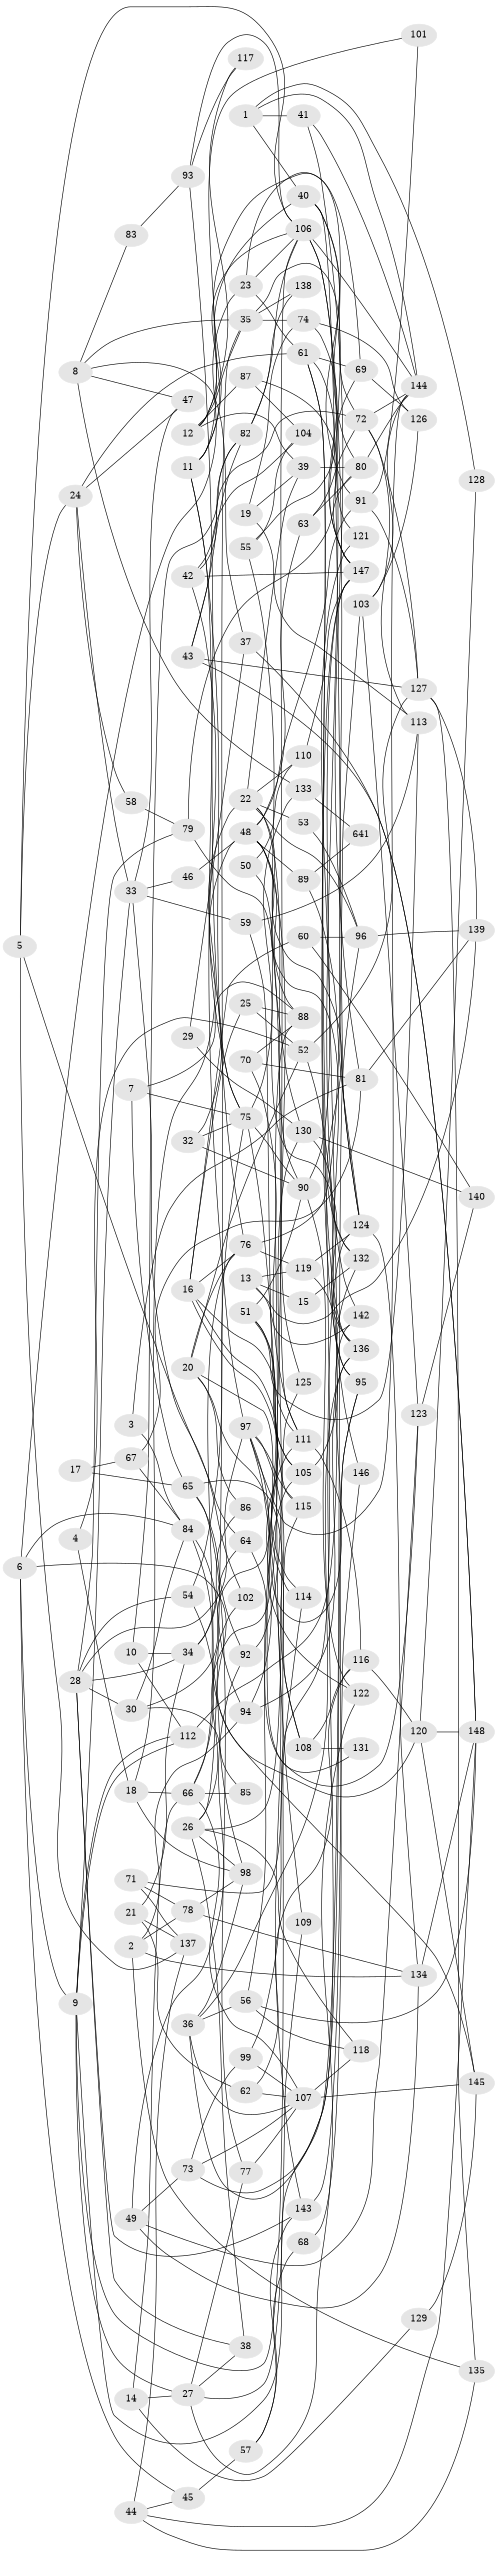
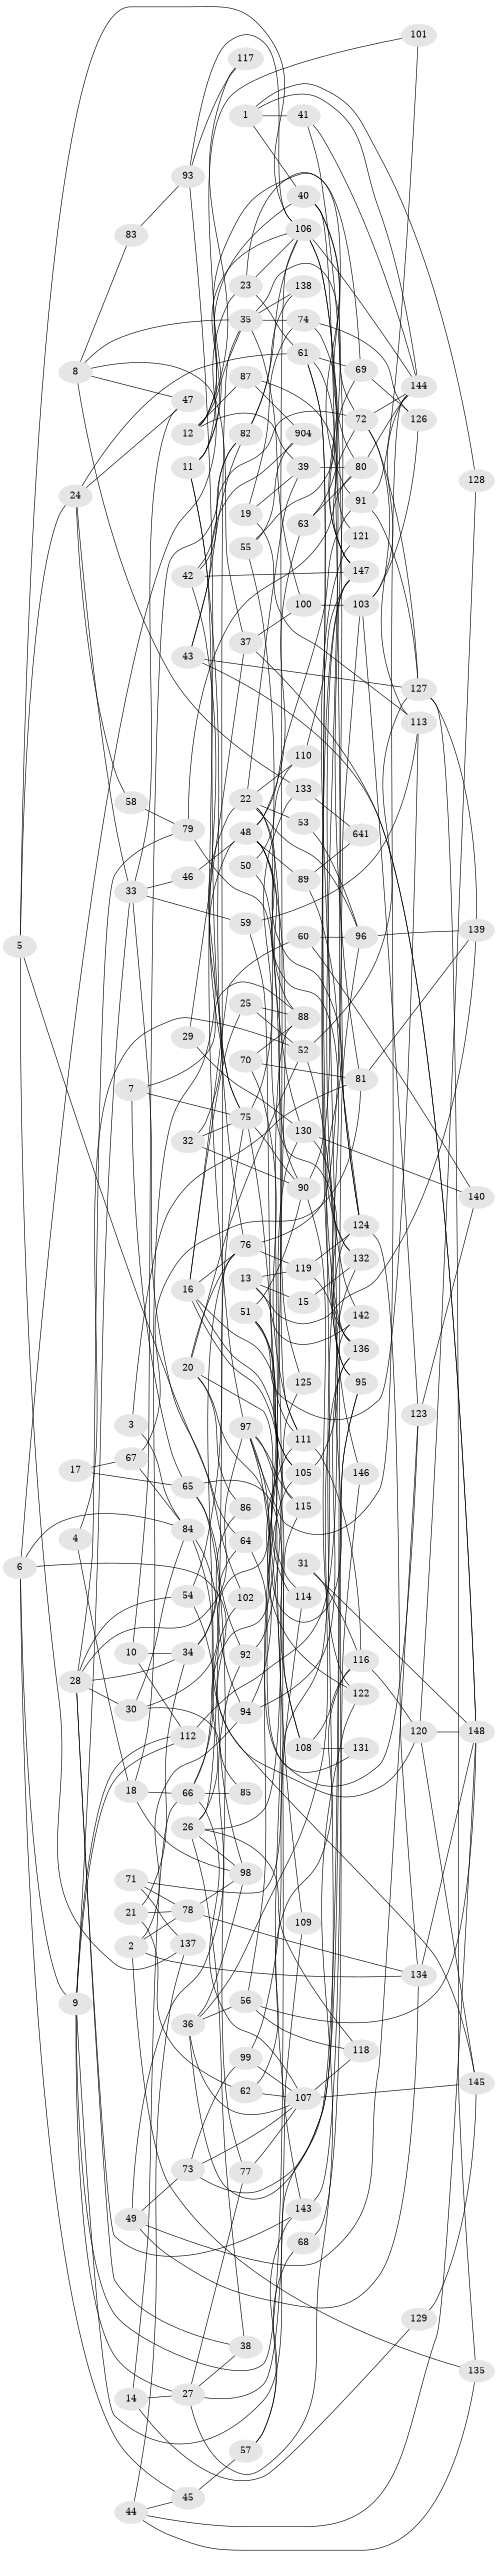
node "104": label "104" -> "904"
node "100": added
node "31": added
edge "21" -- "137": now "21" -- "78"
